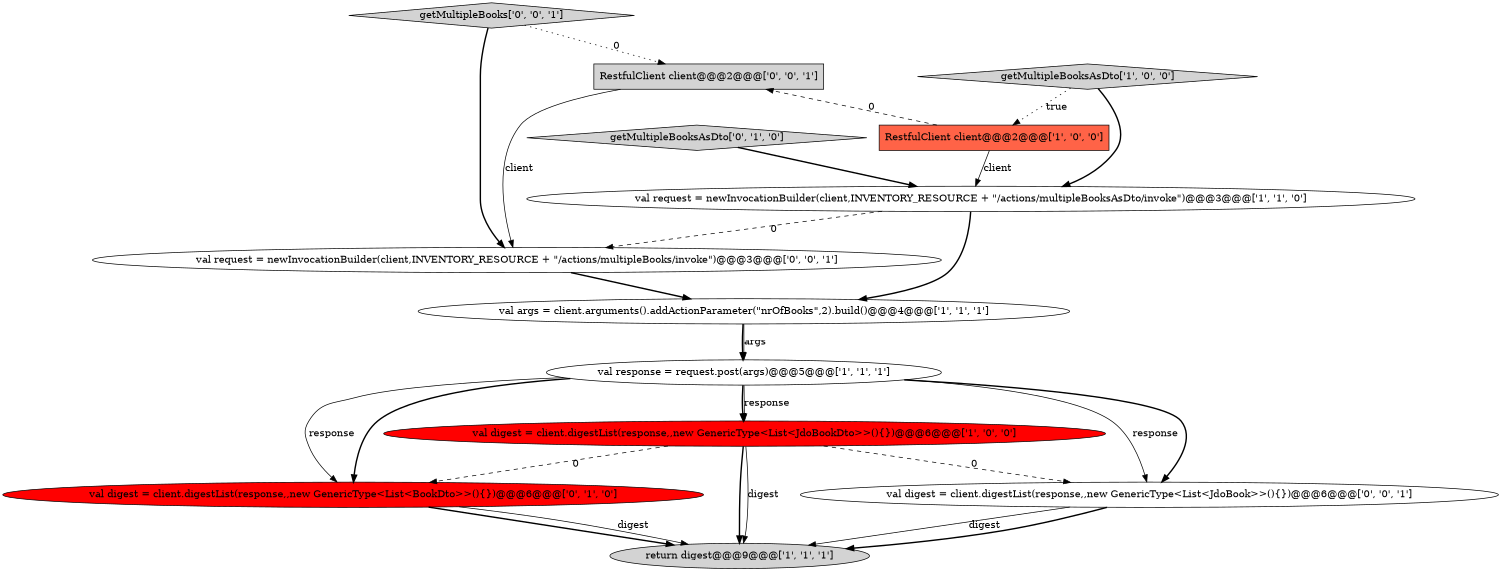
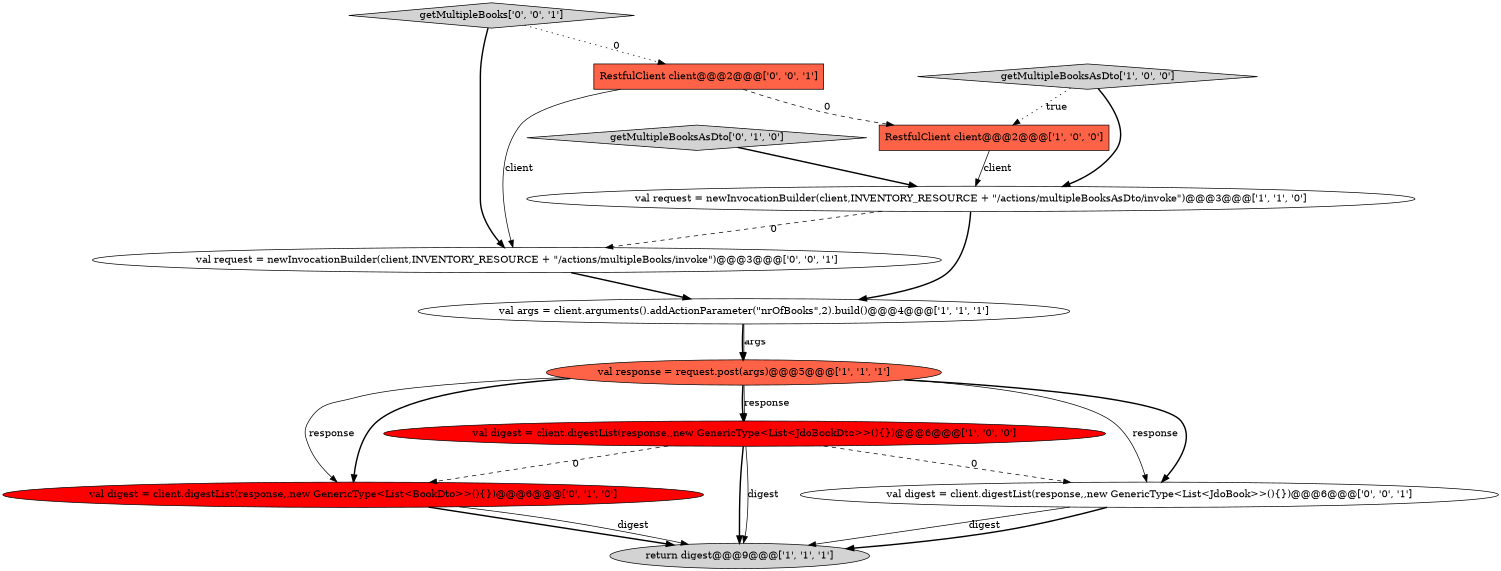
node "RestfulClient client@@@2@@@['0', '0', '1']": fillcolor lightgray -> tomato
edge "RestfulClient client@@@2@@@['1', '0', '0']" -> "RestfulClient client@@@2@@@['0', '0', '1']": reversed
node "val response = request.post(args)@@@5@@@['1', '1', '1']": fillcolor white -> tomato
